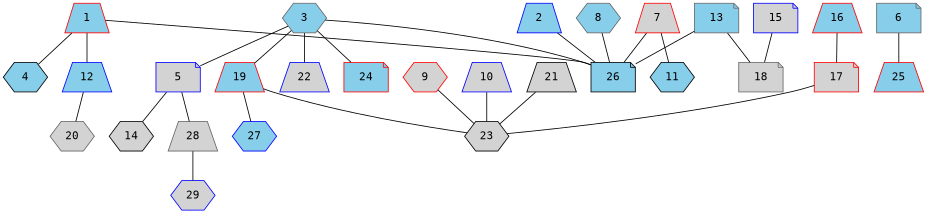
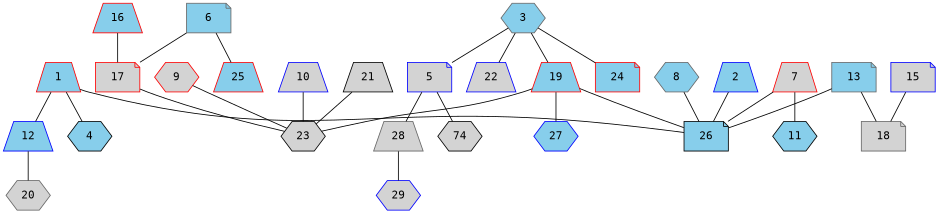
edge "3" -- "26": now "19" -- "26"
edge "6" -- "17": added
node "14": label "14" -> "74"
